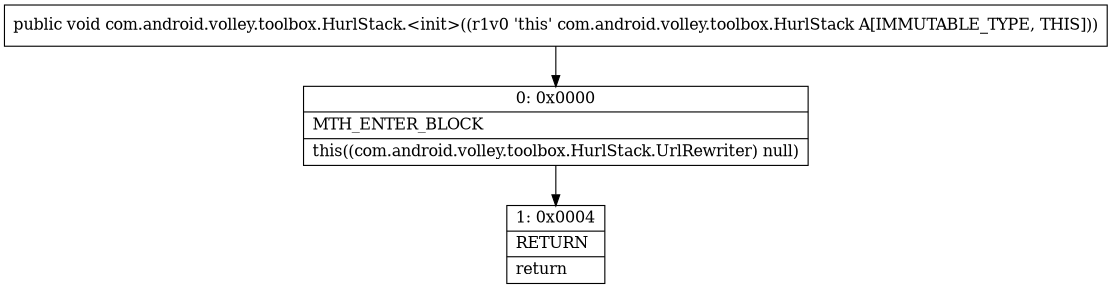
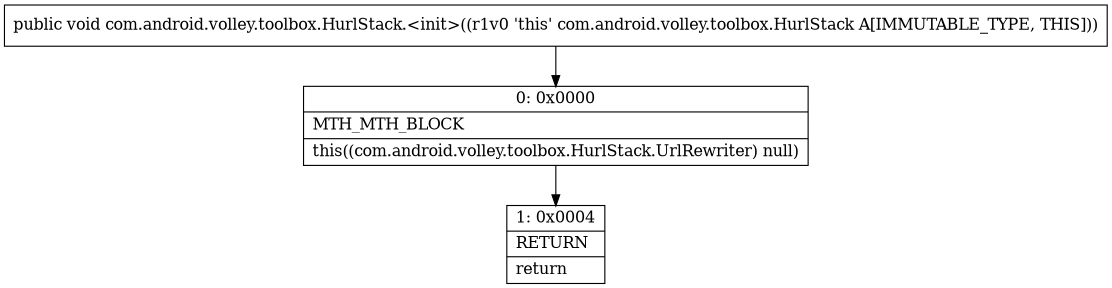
node "0: 0x0000": text "MTH_ENTER_BLOCK" -> "MTH_MTH_BLOCK"
